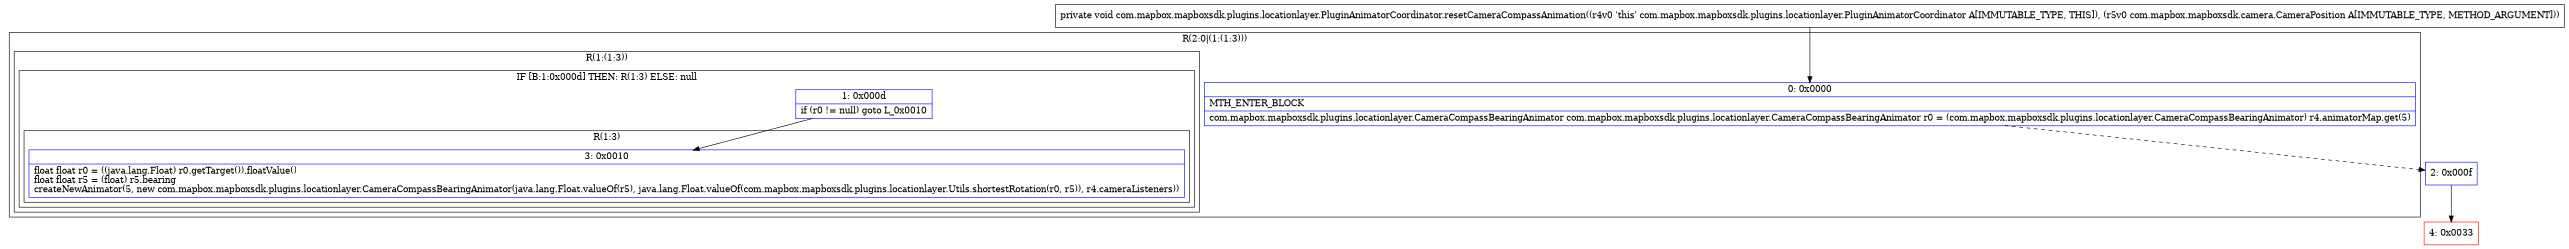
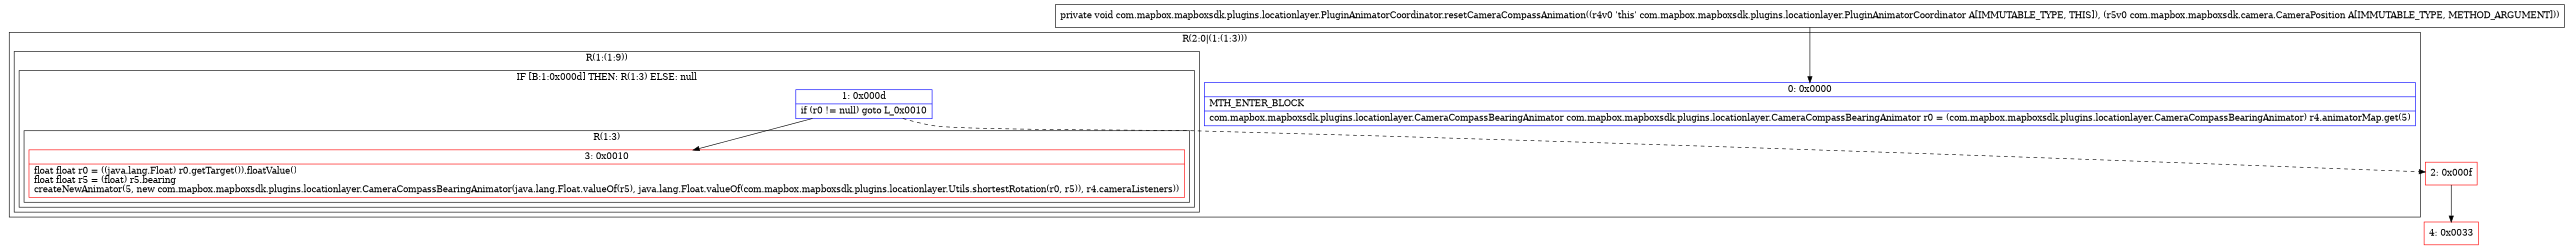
cluster "R(1:(1:3))": label "R(1:(1:3))" -> "R(1:(1:9))"
edge "0: 0x0000" -> "2: 0x000f": now "1: 0x000d" -> "2: 0x000f"
node "3: 0x0010": color blue -> red
node "2: 0x000f": color blue -> red
